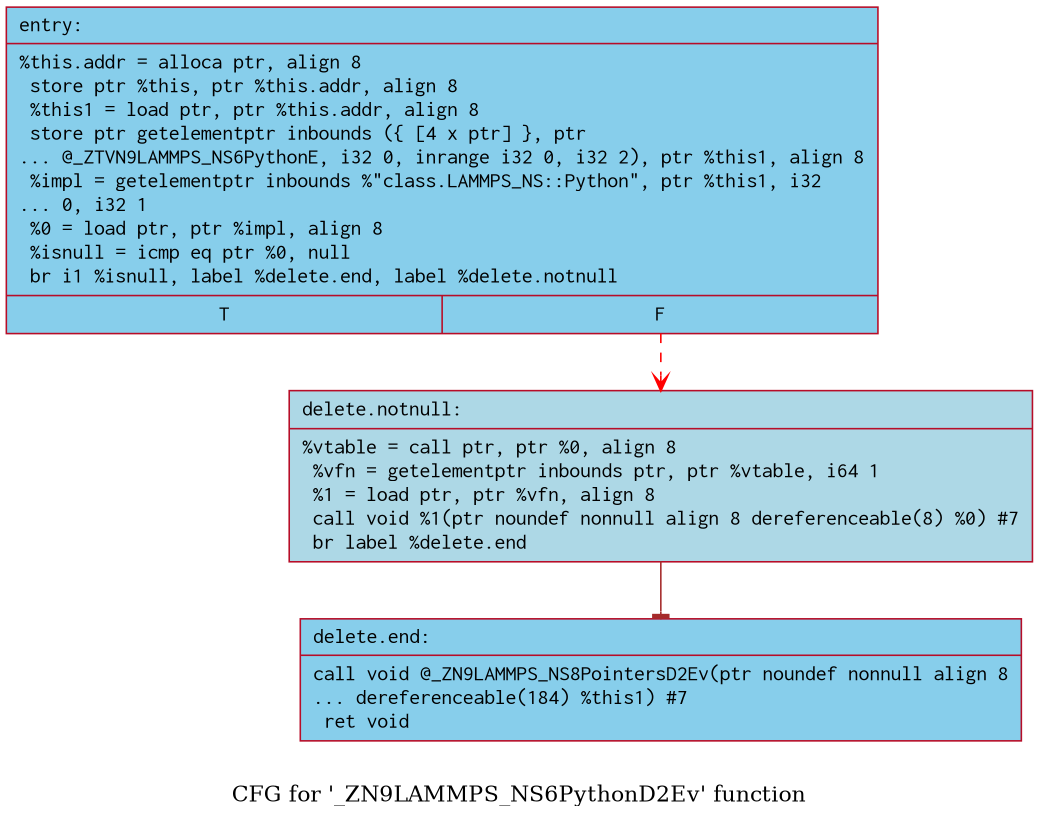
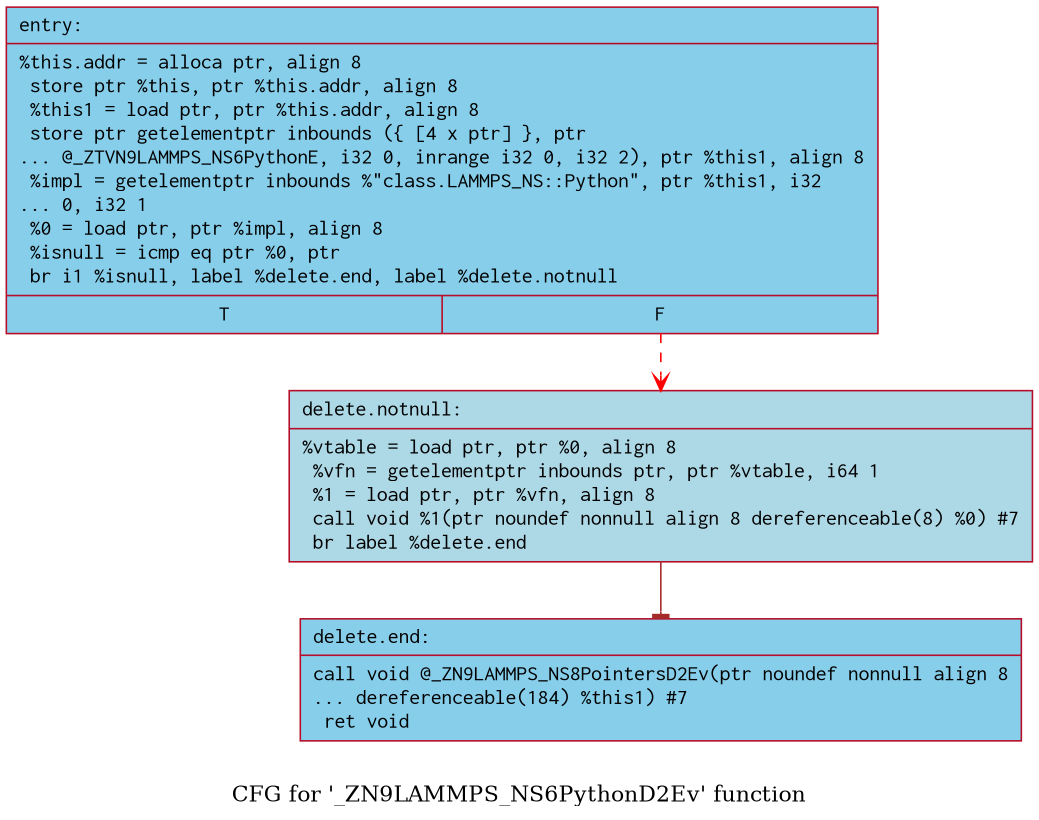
node "entry:": text "%isnull = icmp eq ptr %0, null" -> "%isnull = icmp eq ptr %0, ptr"
node "delete.notnull:": text "%vtable = call ptr, ptr %0, align 8" -> "%vtable = load ptr, ptr %0, align 8"
